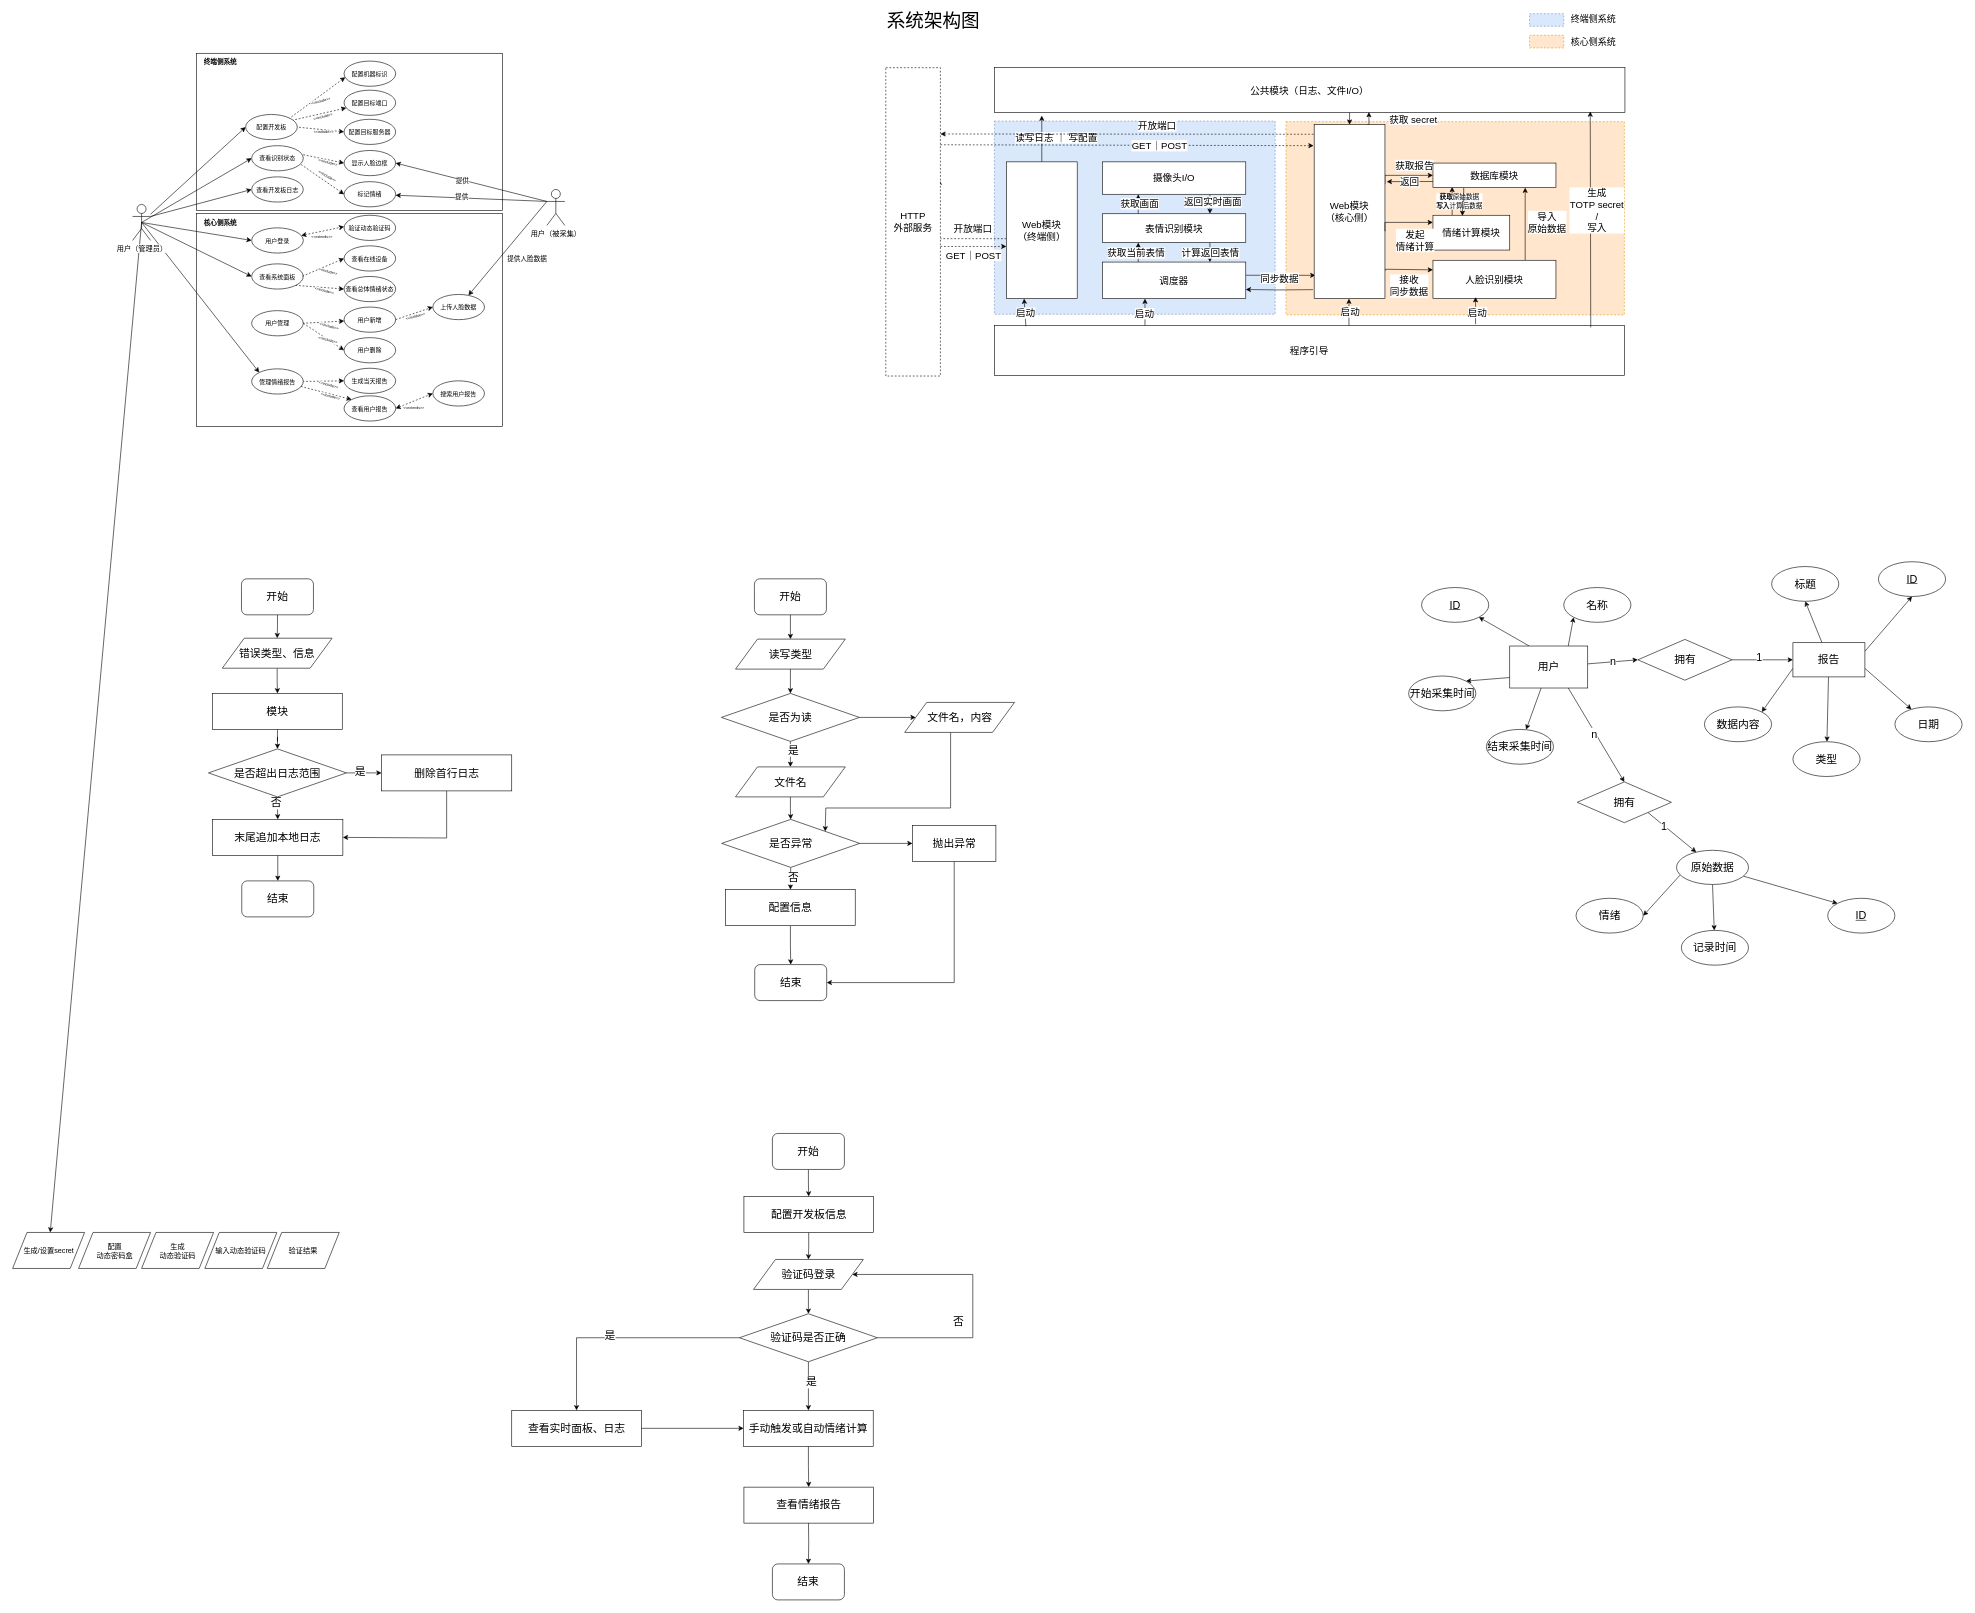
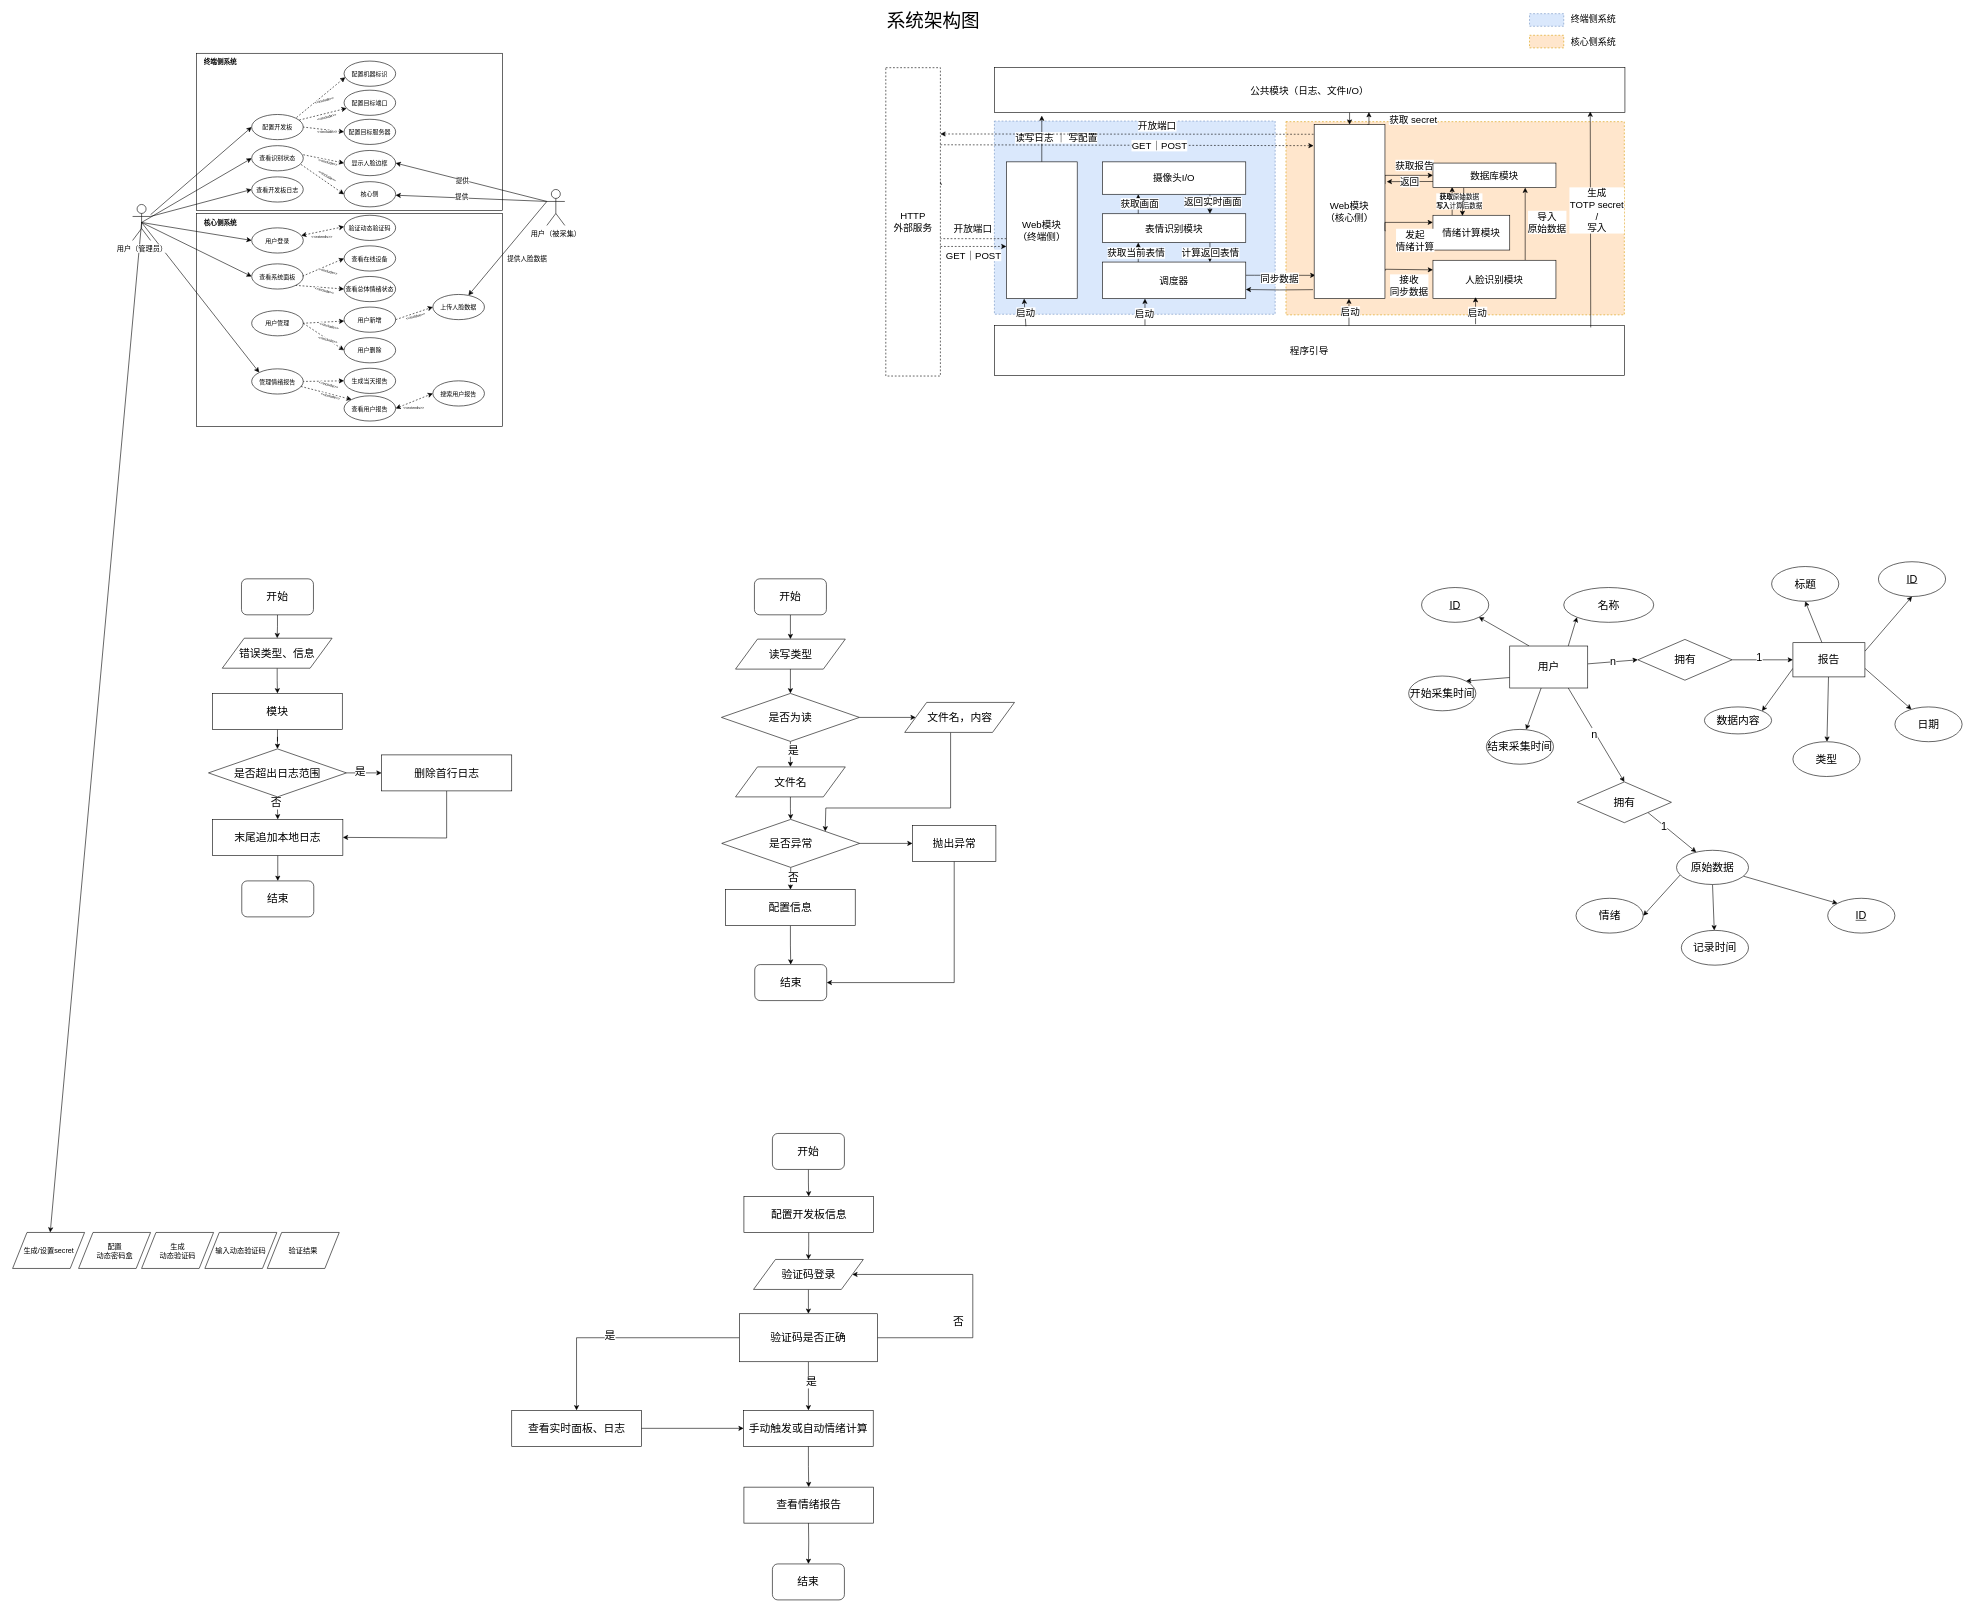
node "配置开发板": moved (272, 127) -> (278, 127)
node "标记情绪": label "标记情绪" -> "核心侧"
node "名称": size 67x35 -> 90x35
node "数据内容": size 67x35 -> 67x27
node "验证码是否正确": shape diamond -> rectangle
